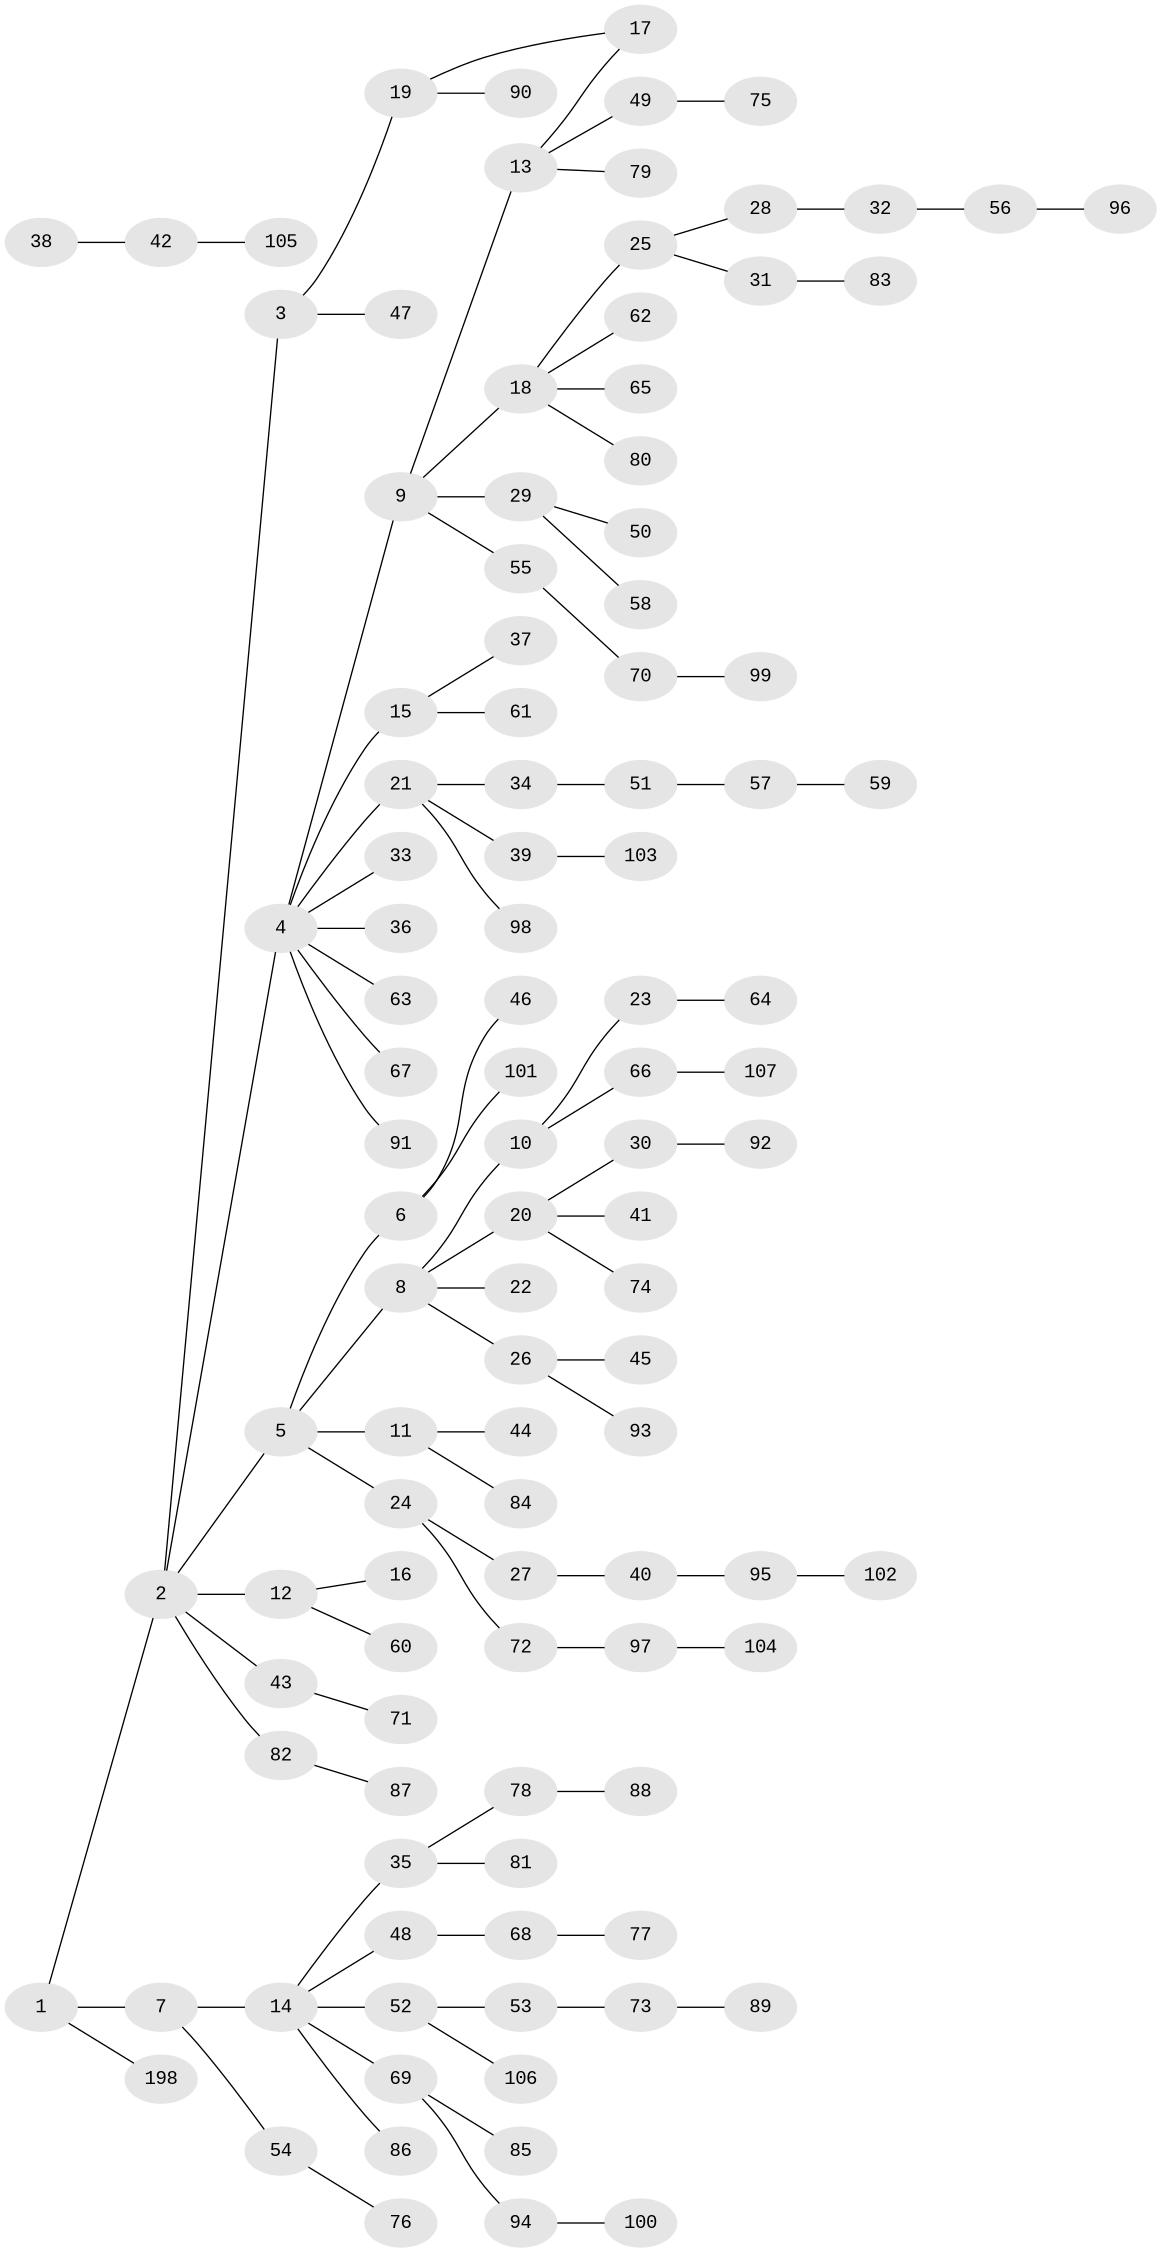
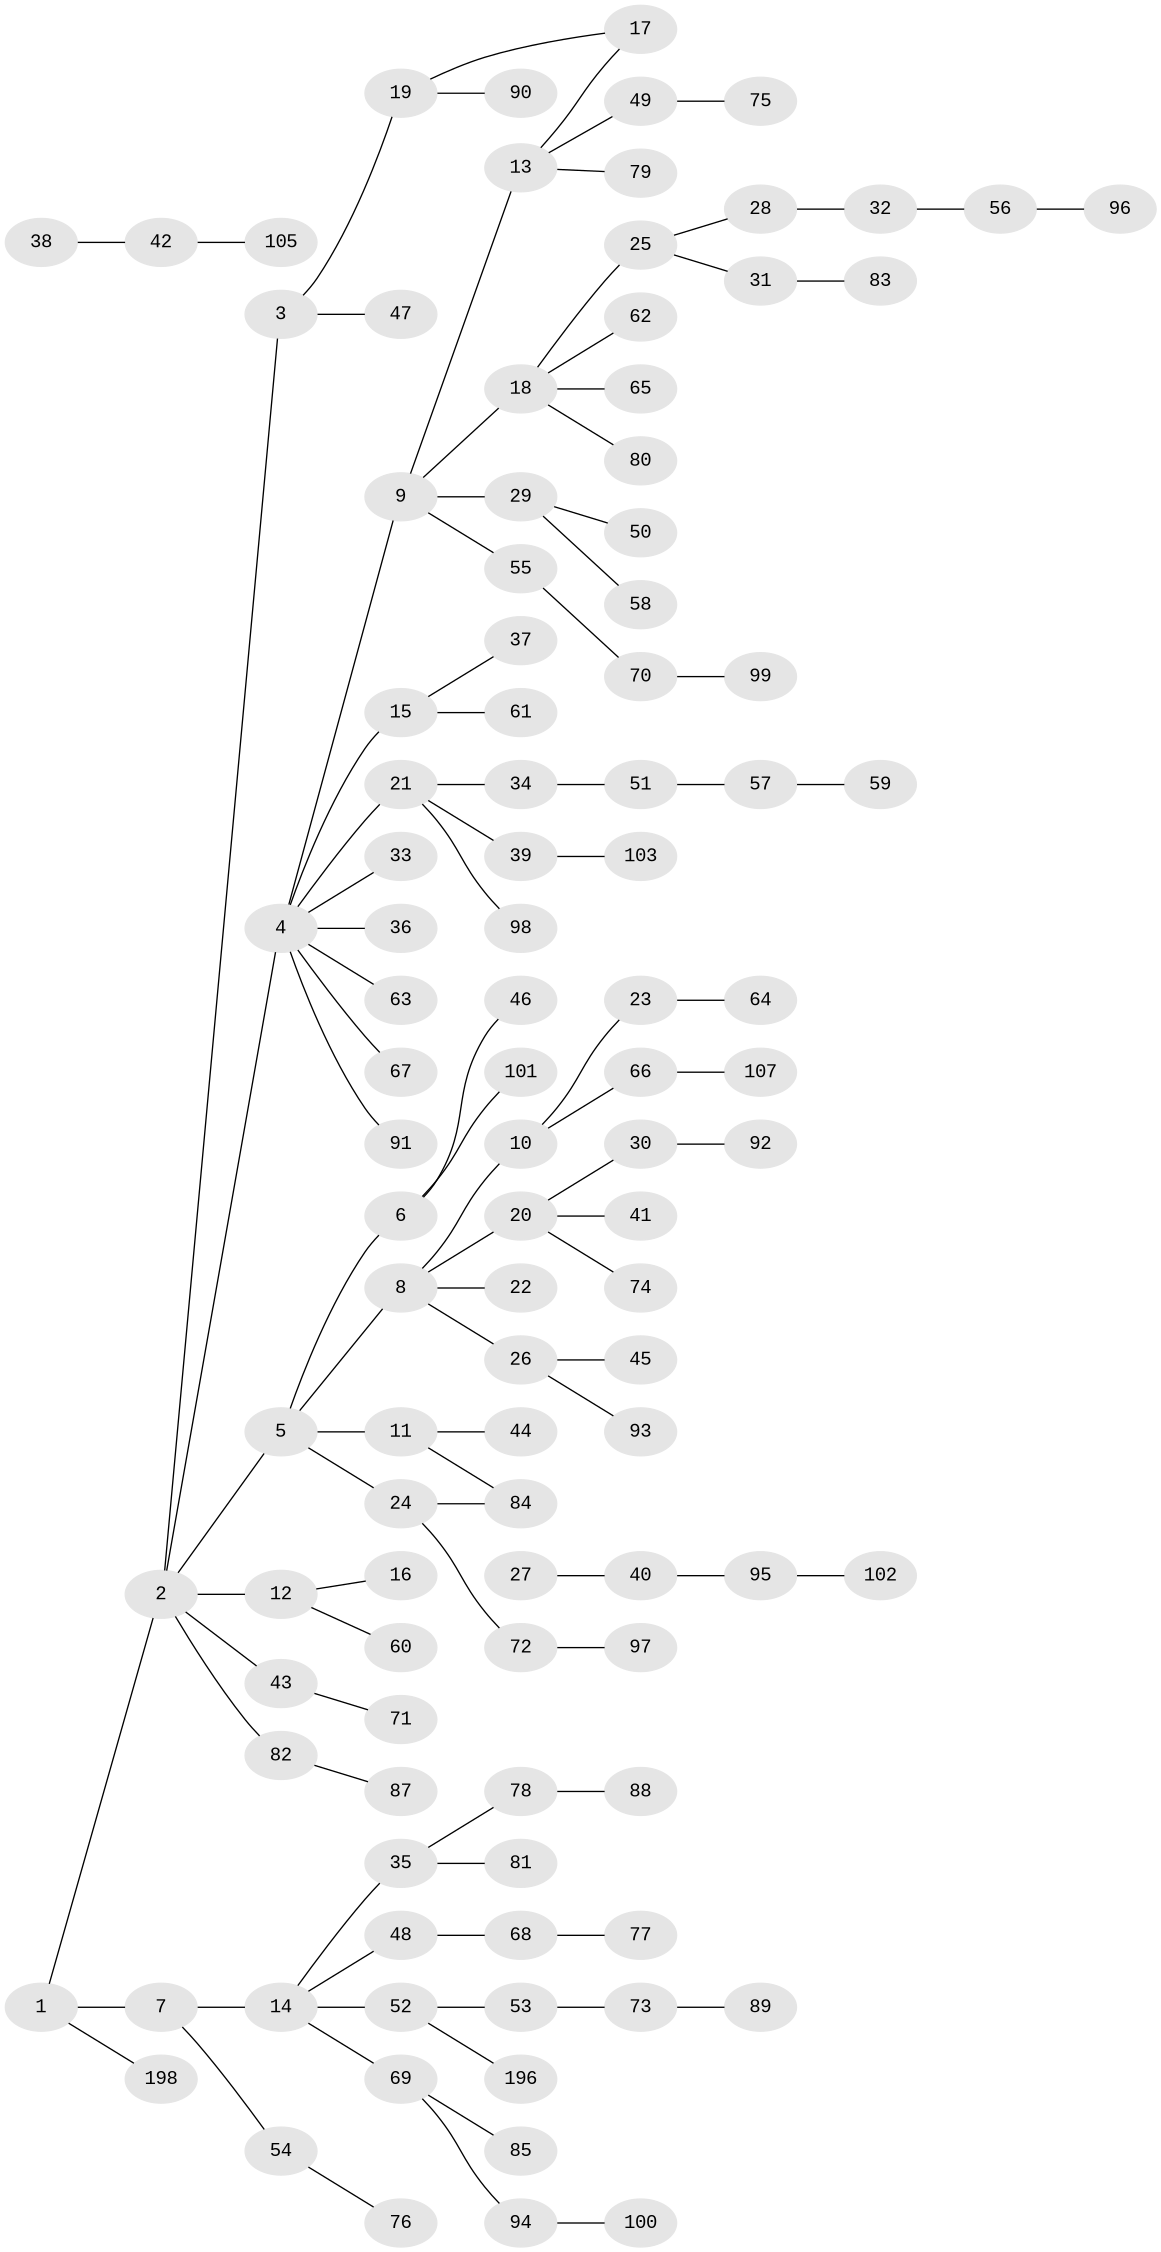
edge "24" -- "27": now "24" -- "84"
node "104": removed
node "106": label "106" -> "196"
node "86": removed
